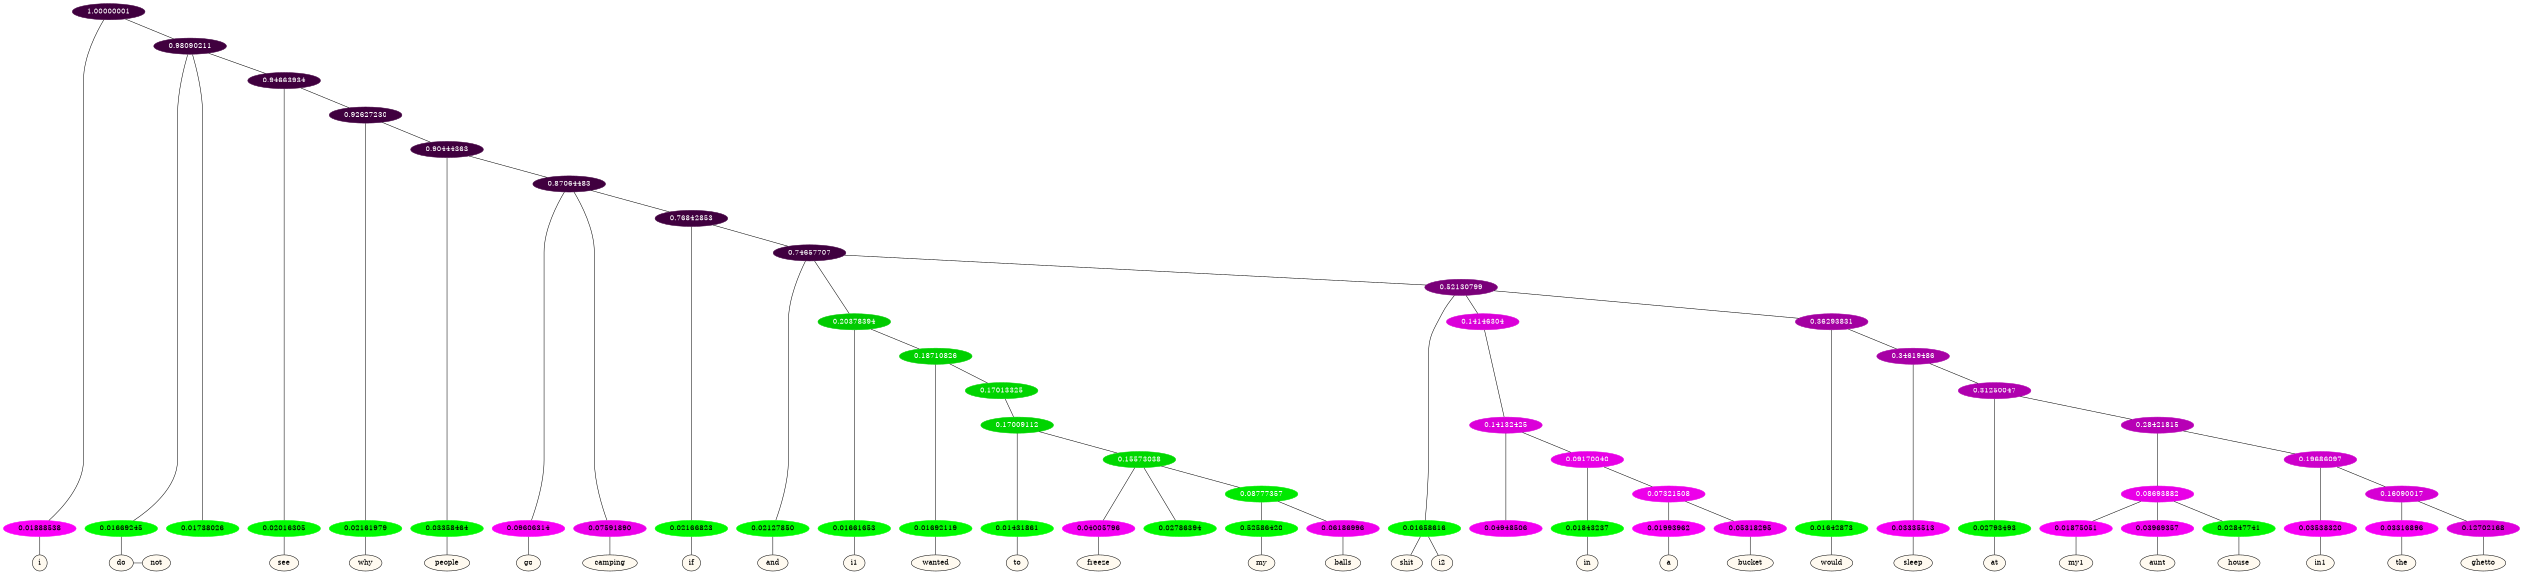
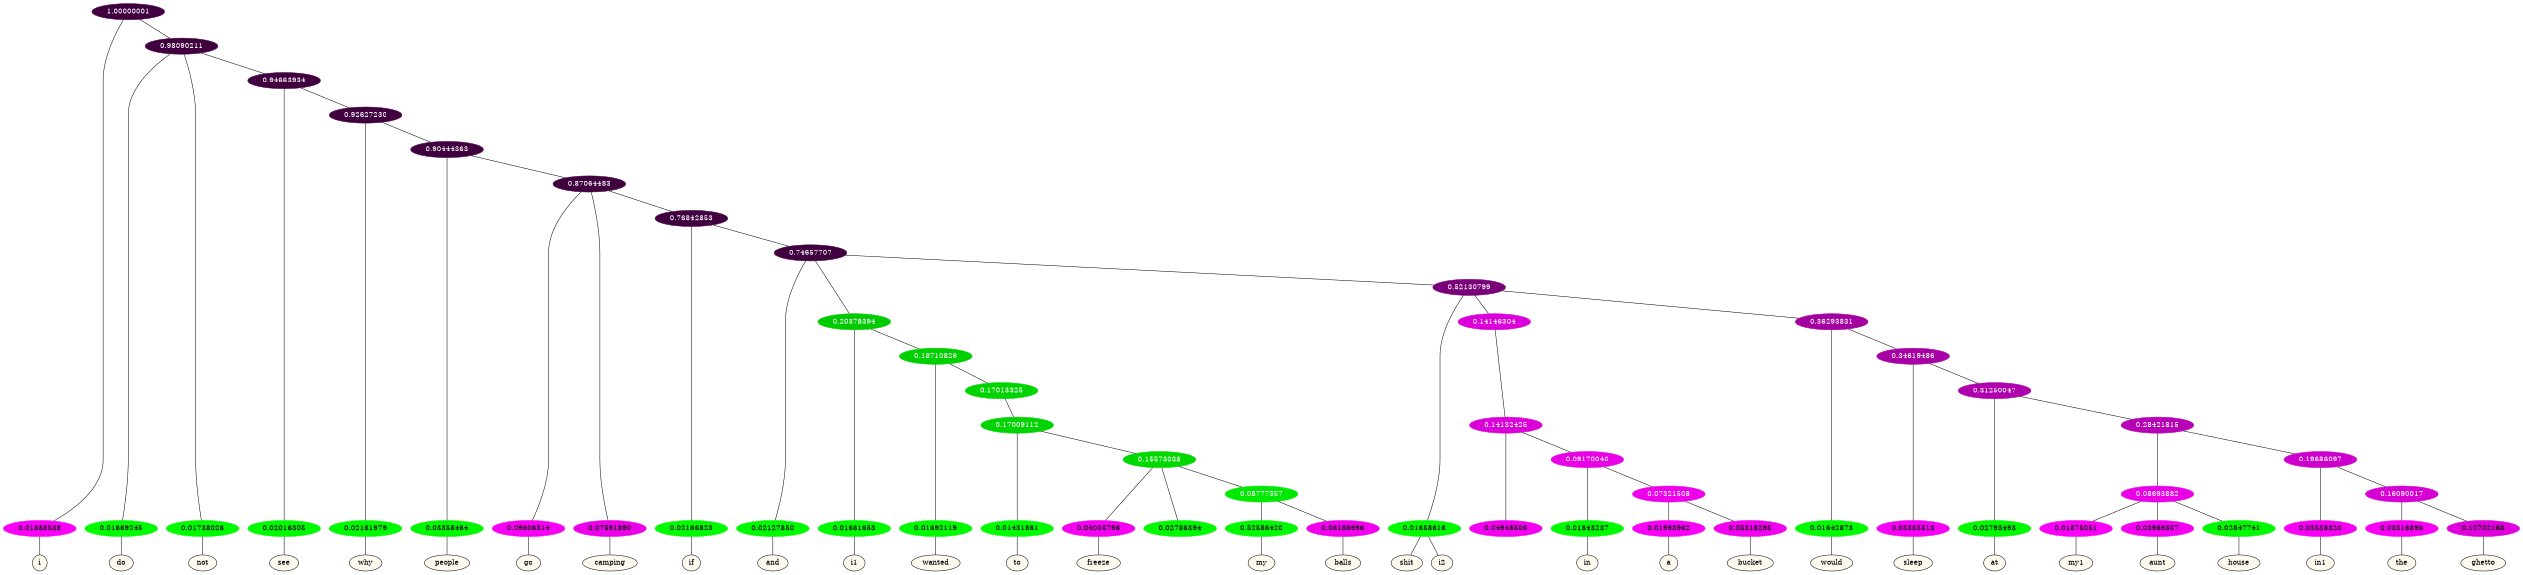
edge "do" -- "not": now "0.01738026" -- "not"
